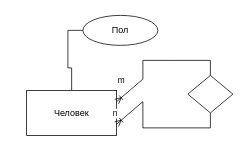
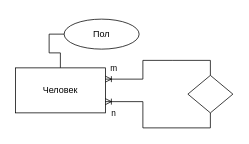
node "Пол": moved (120, 30) -> (102, 34)
node "Человек": moved (72, 113) -> (60, 90)
